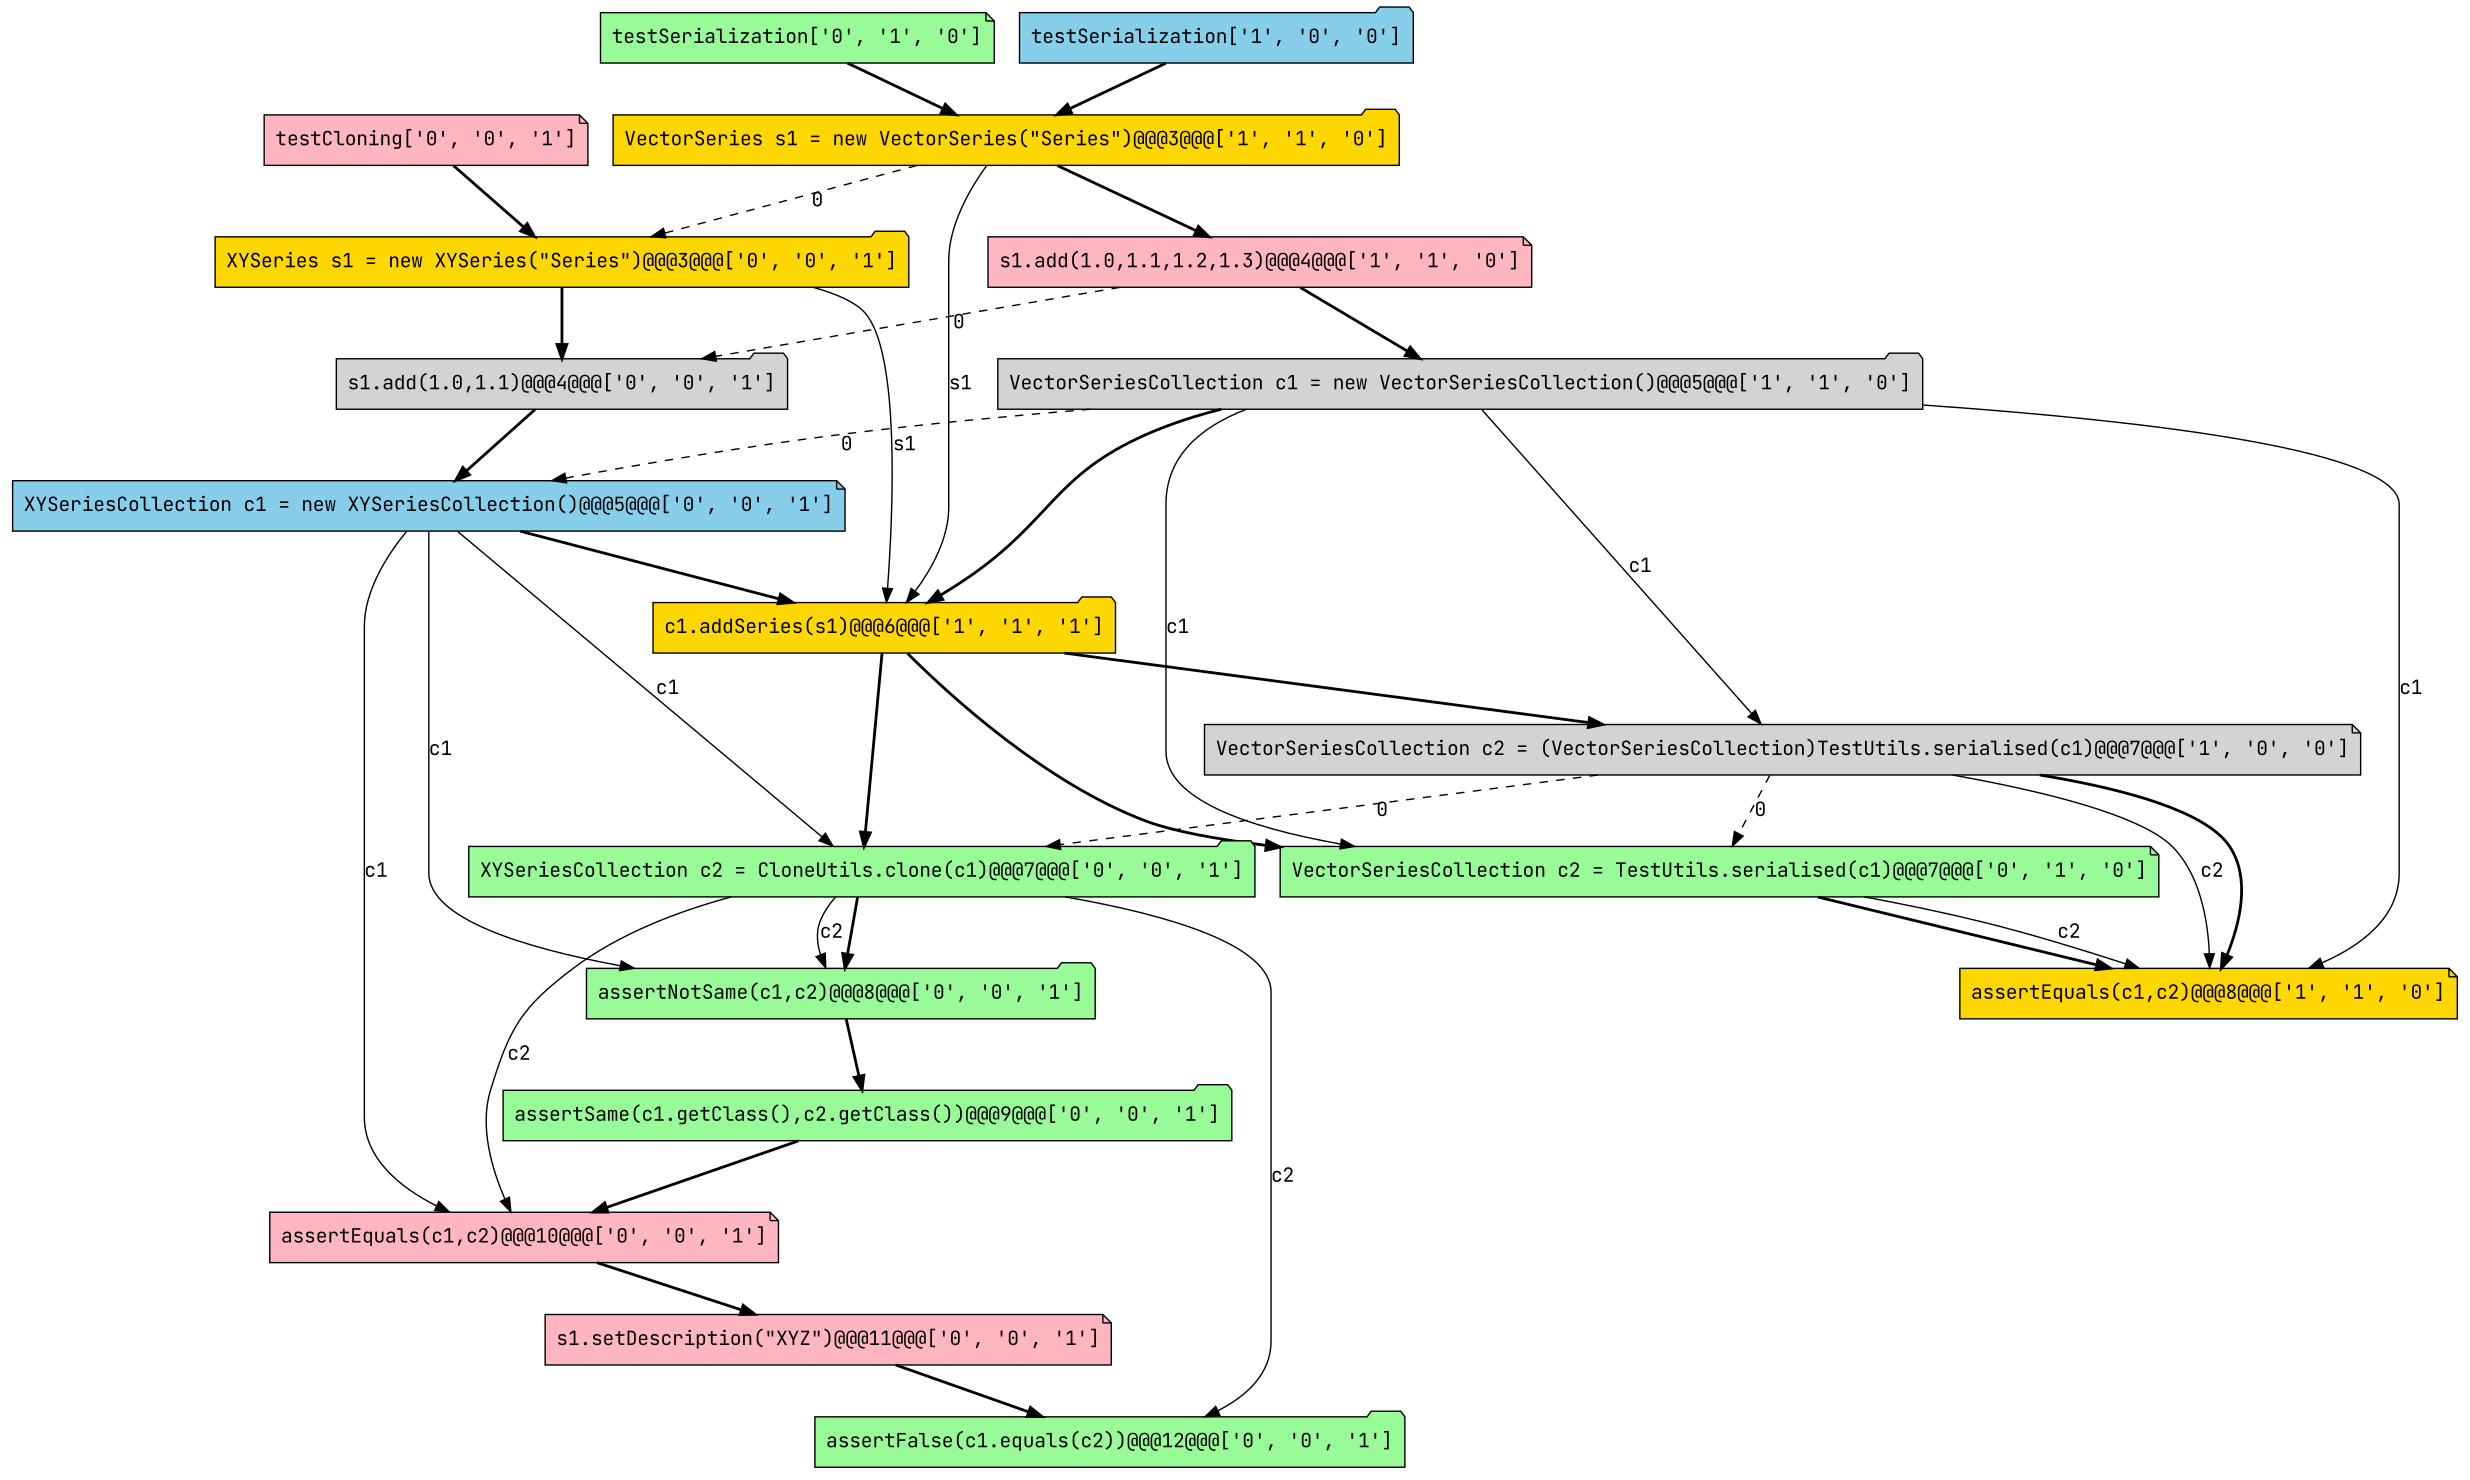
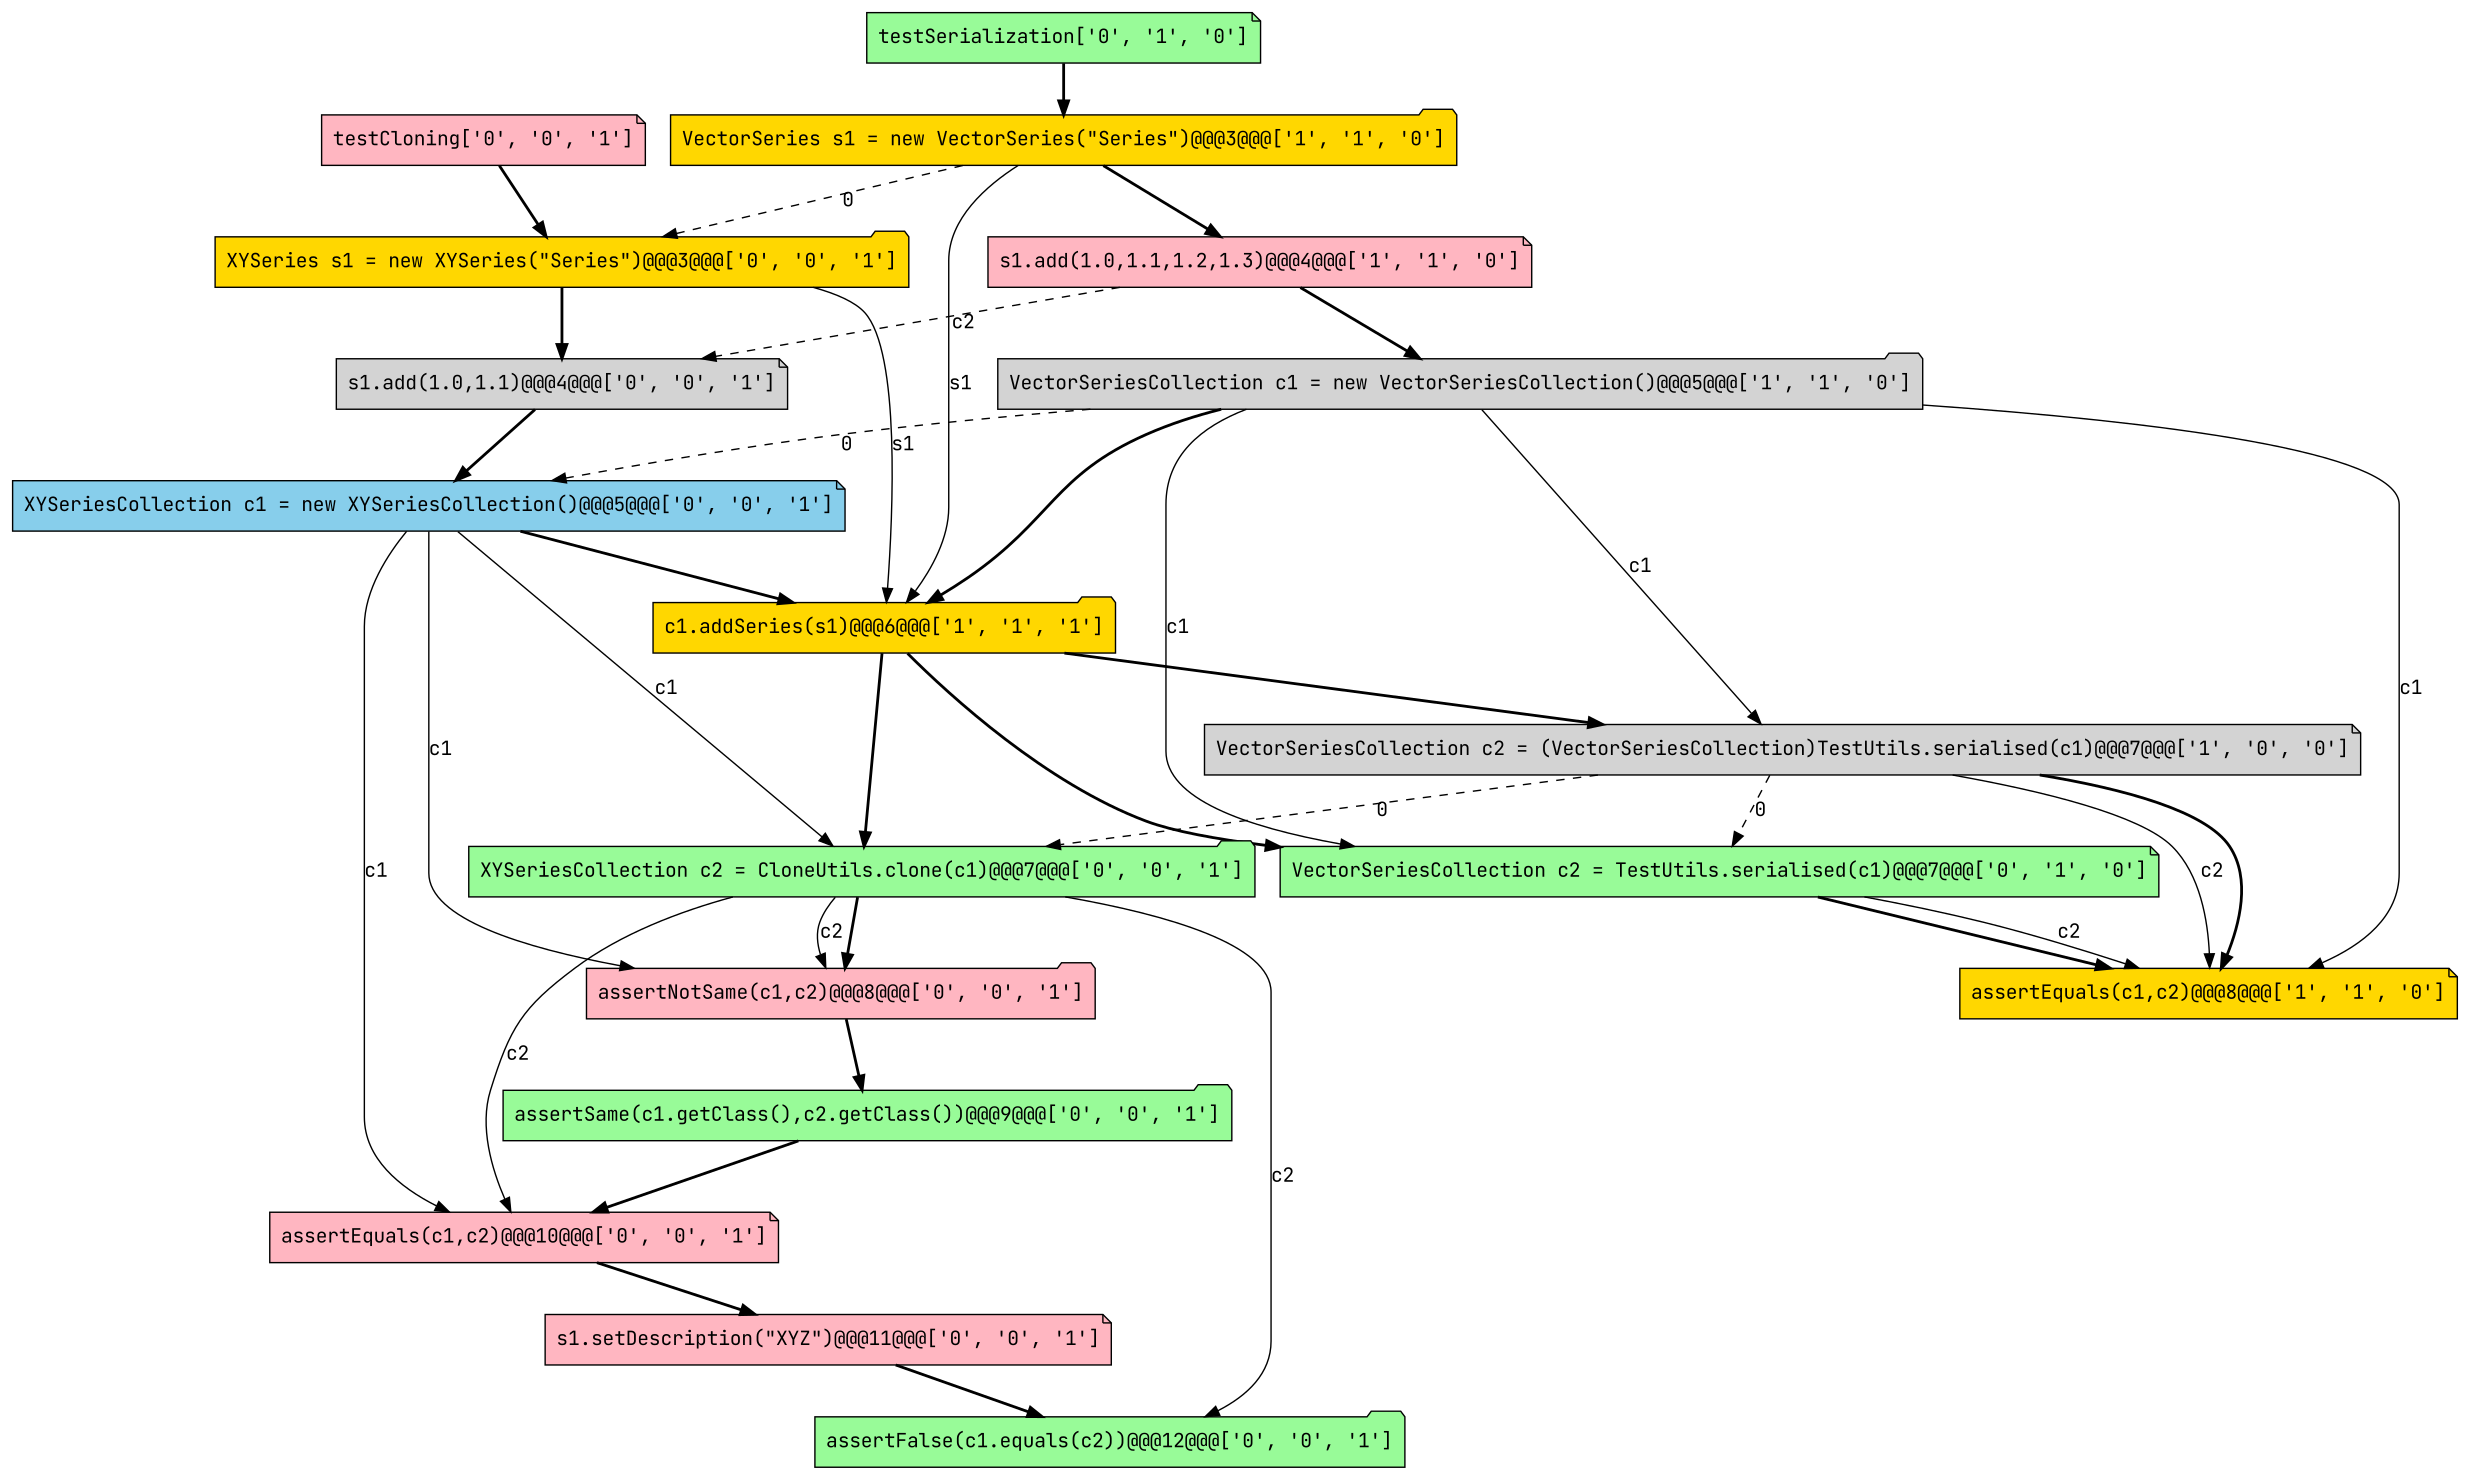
node "testSerialization['1', '0', '0']": removed
edge "s1.add(1.0,1.1,1.2,1.3)@@@4@@@['1', '1', '0']" -> "s1.add(1.0,1.1)@@@4@@@['0', '0', '1']": label "0" -> "c2"
node "s1.add(1.0,1.1)@@@4@@@['0', '0', '1']": shape folder -> note
node "assertNotSame(c1,c2)@@@8@@@['0', '0', '1']": fillcolor palegreen -> lightpink
